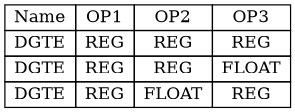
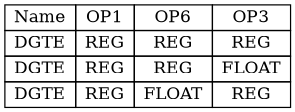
node "Name": text "OP2" -> "OP6"
